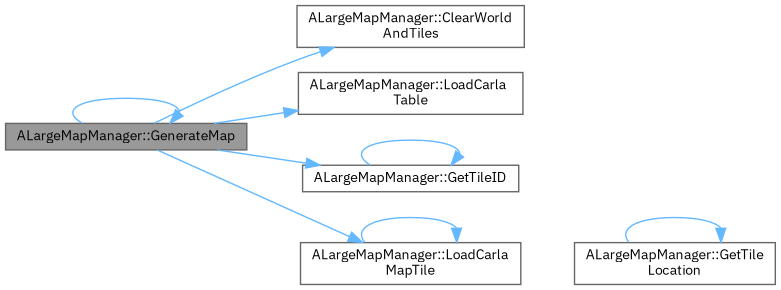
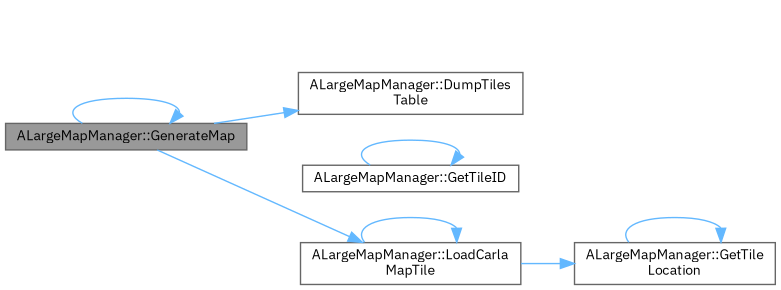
node "ALargeMapManager::ClearWorld AndTiles": removed
node "ALargeMapManager::LoadCarla Table": label "ALargeMapManager::LoadCarla Table" -> "ALargeMapManager::DumpTiles Table"
edge "ALargeMapManager::GenerateMap" -> "ALargeMapManager::GetTileID": removed
edge "ALargeMapManager::LoadCarla MapTile" -> "ALargeMapManager::GetTile Location": added
